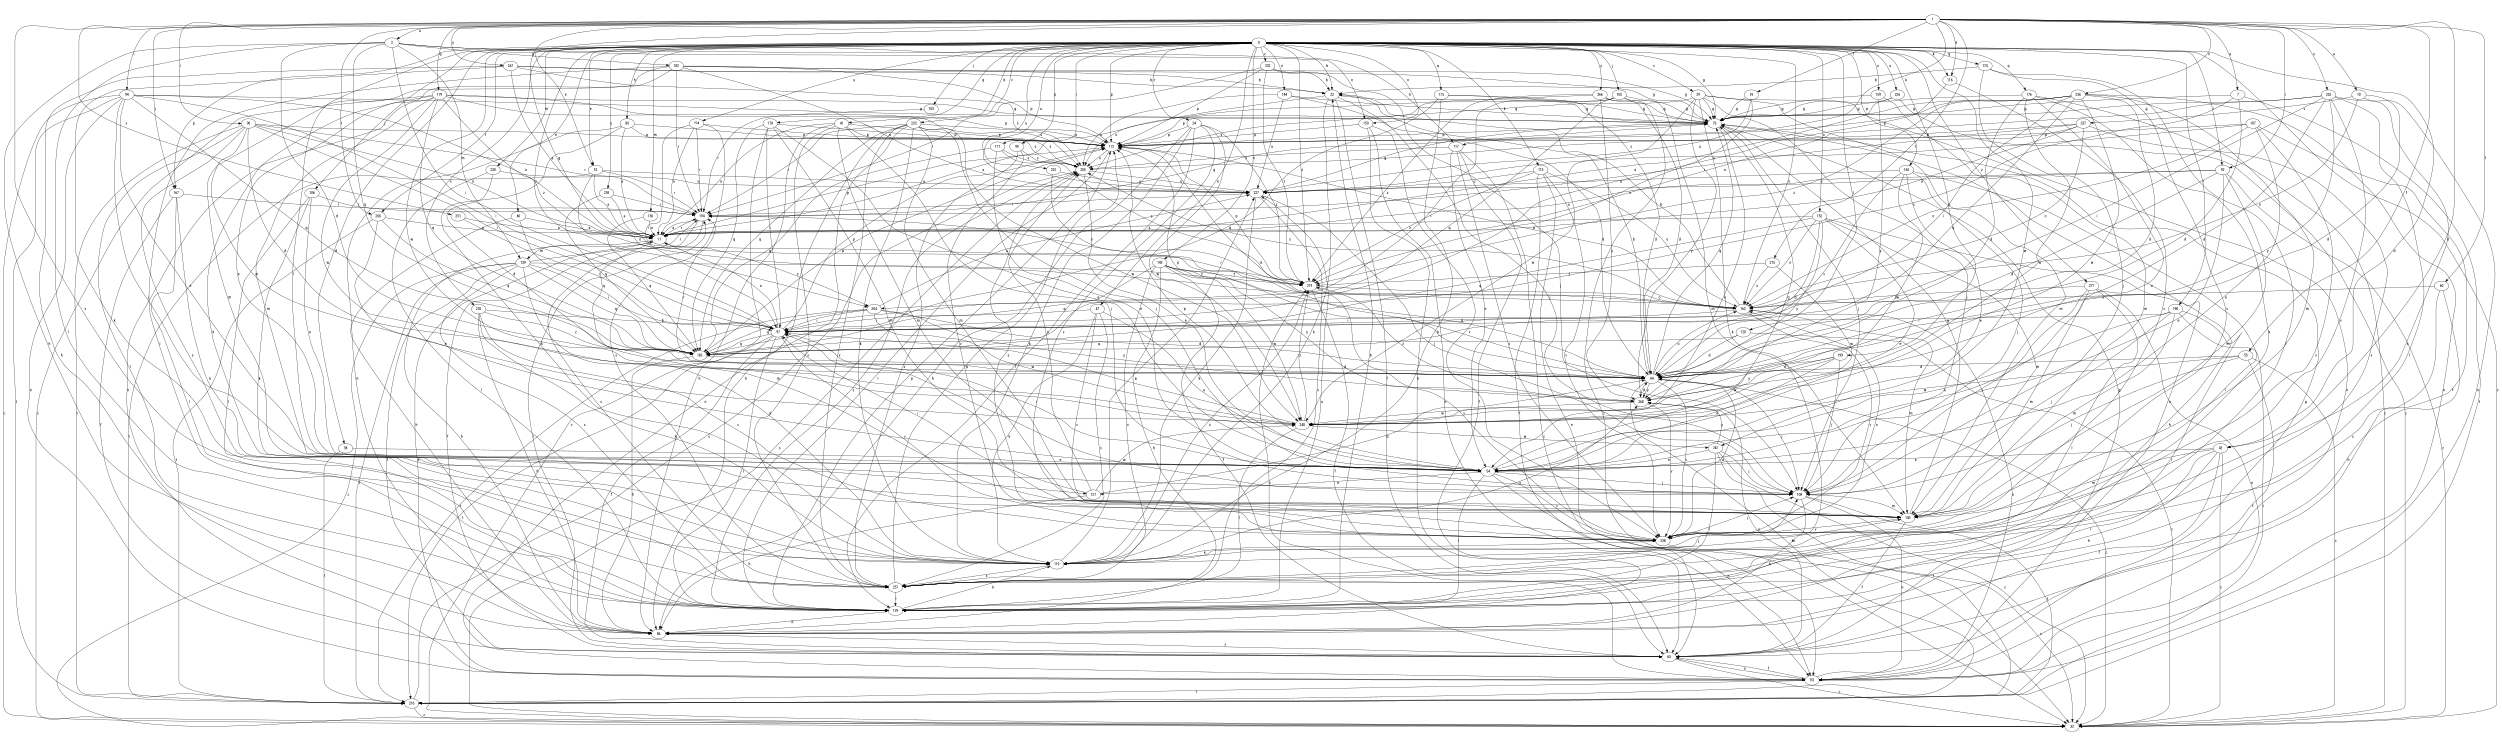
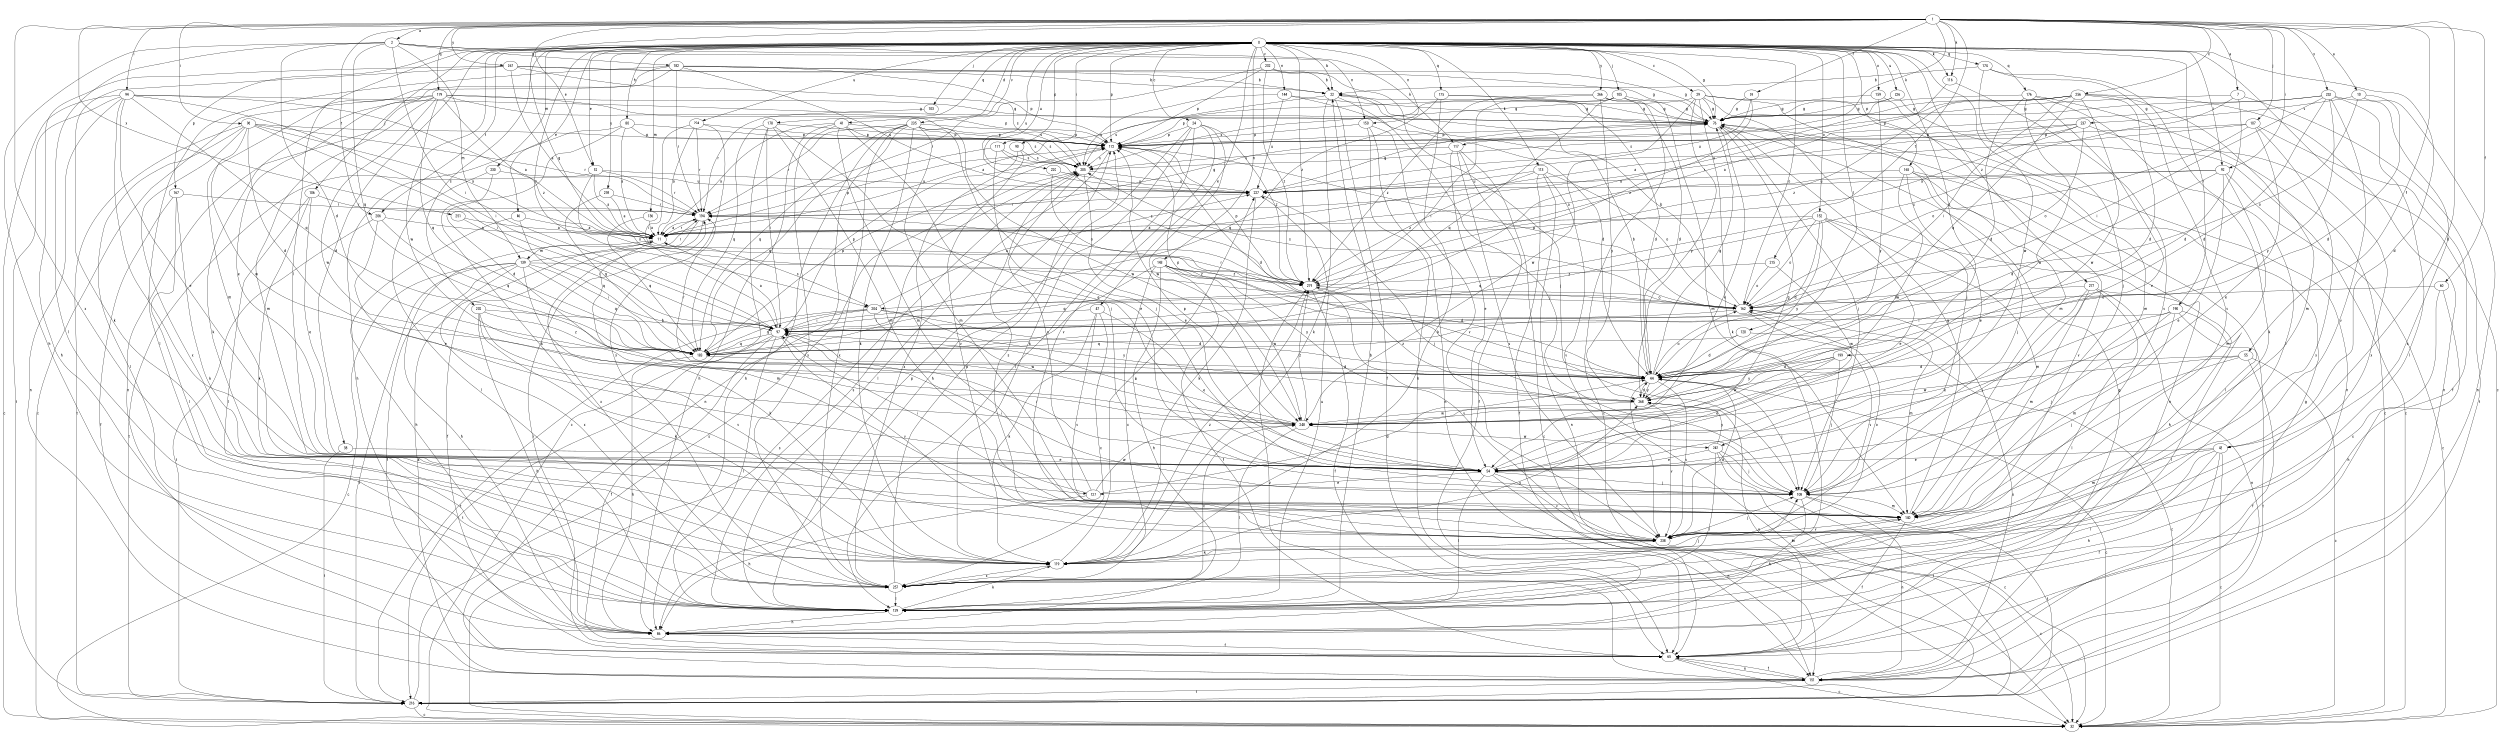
edge "1" -> "167": now "1" -> "107"
edge "165" -> "44": now "165" -> "238"
edge "227" -> "257": now "248" -> "257"
